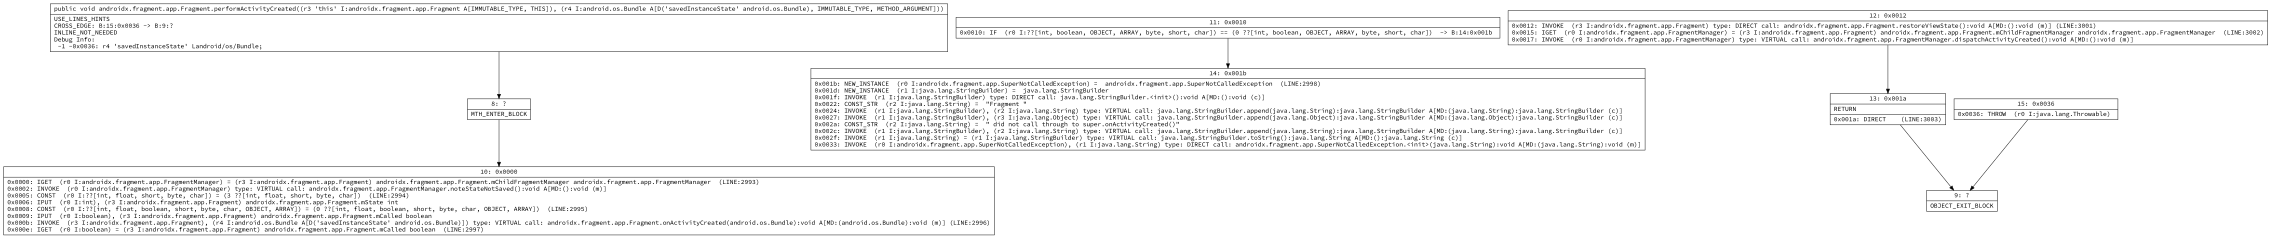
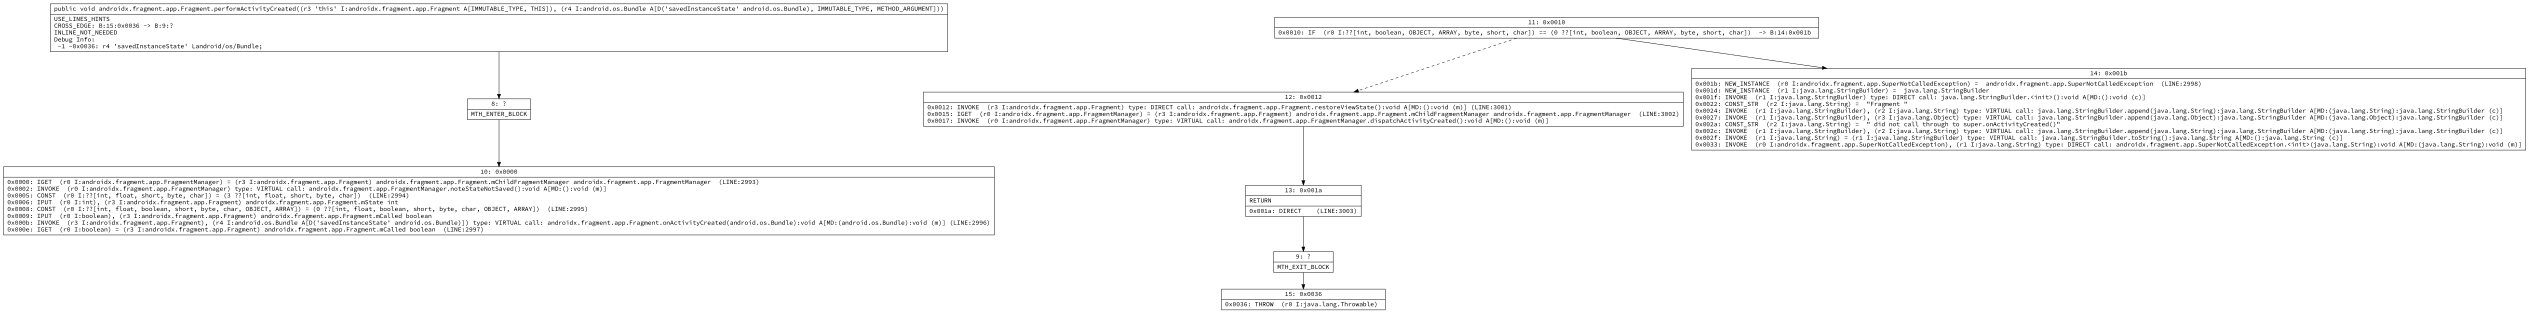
edge "11: 0x0010" -> "12: 0x0012": added
edge "15: 0x0036" -> "9: ?": reversed
node "9: ?": text "OBJECT_EXIT_BLOCK" -> "MTH_EXIT_BLOCK"
